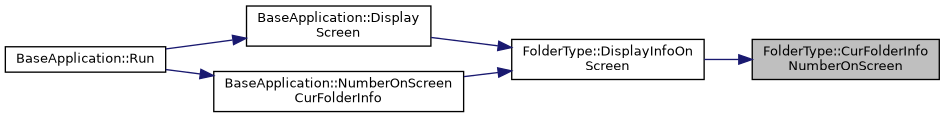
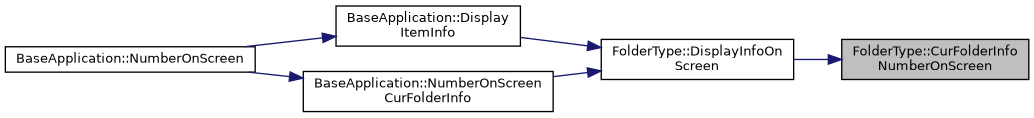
node "BaseApplication::Display Screen": label "BaseApplication::Display Screen" -> "BaseApplication::Display ItemInfo"
node "BaseApplication::Run": label "BaseApplication::Run" -> "BaseApplication::NumberOnScreen"
